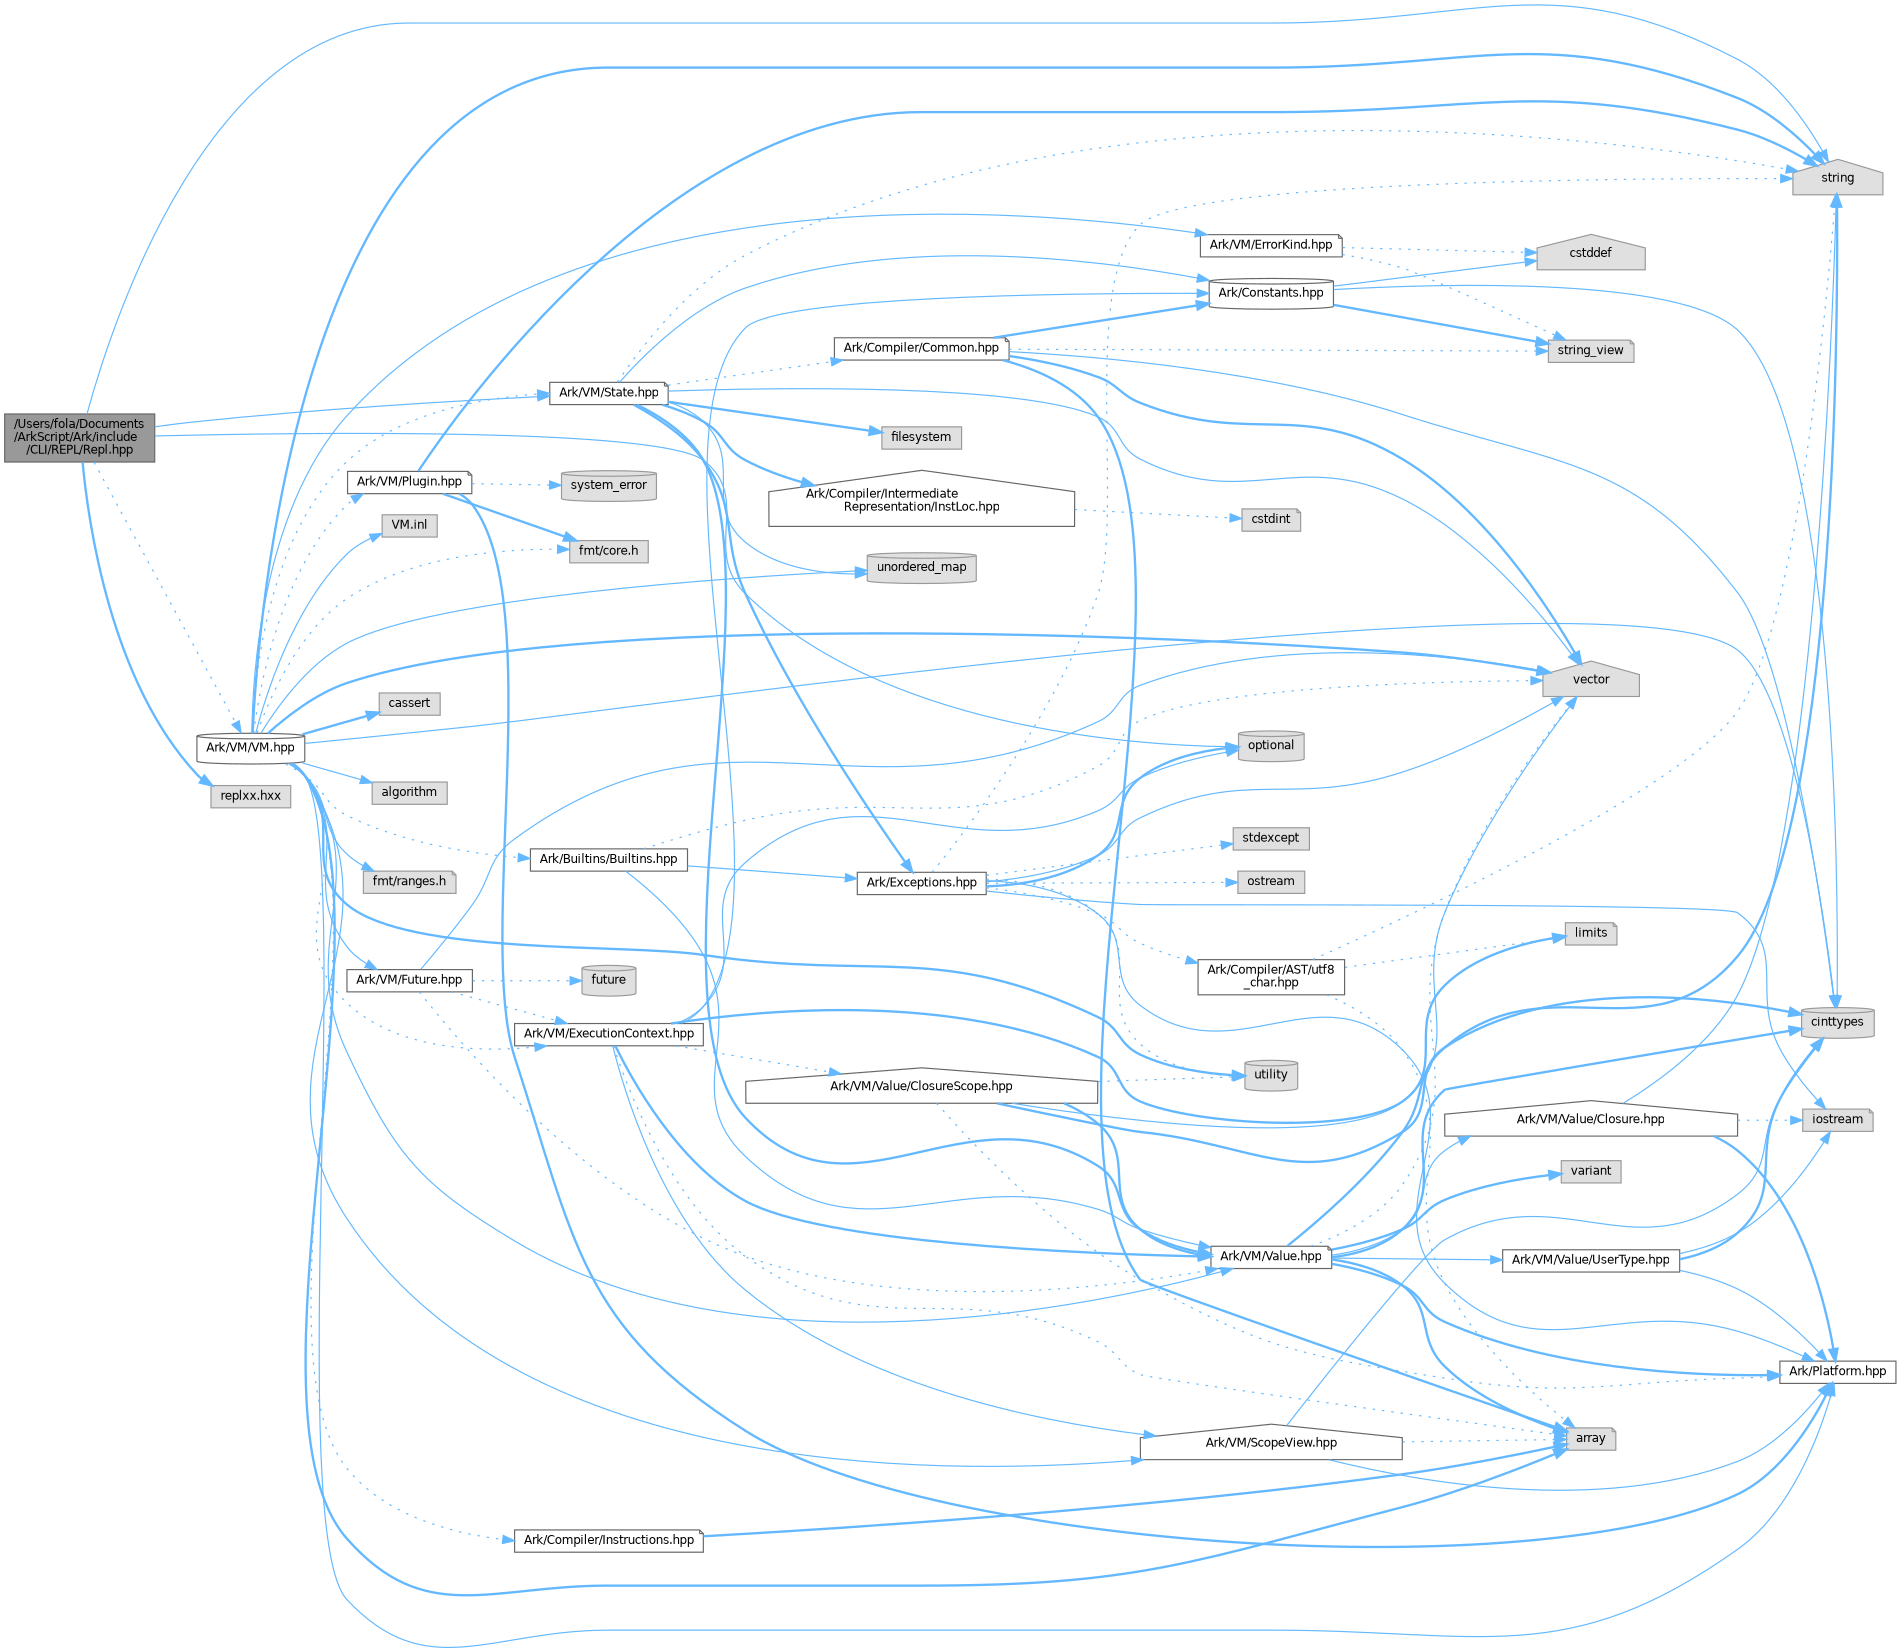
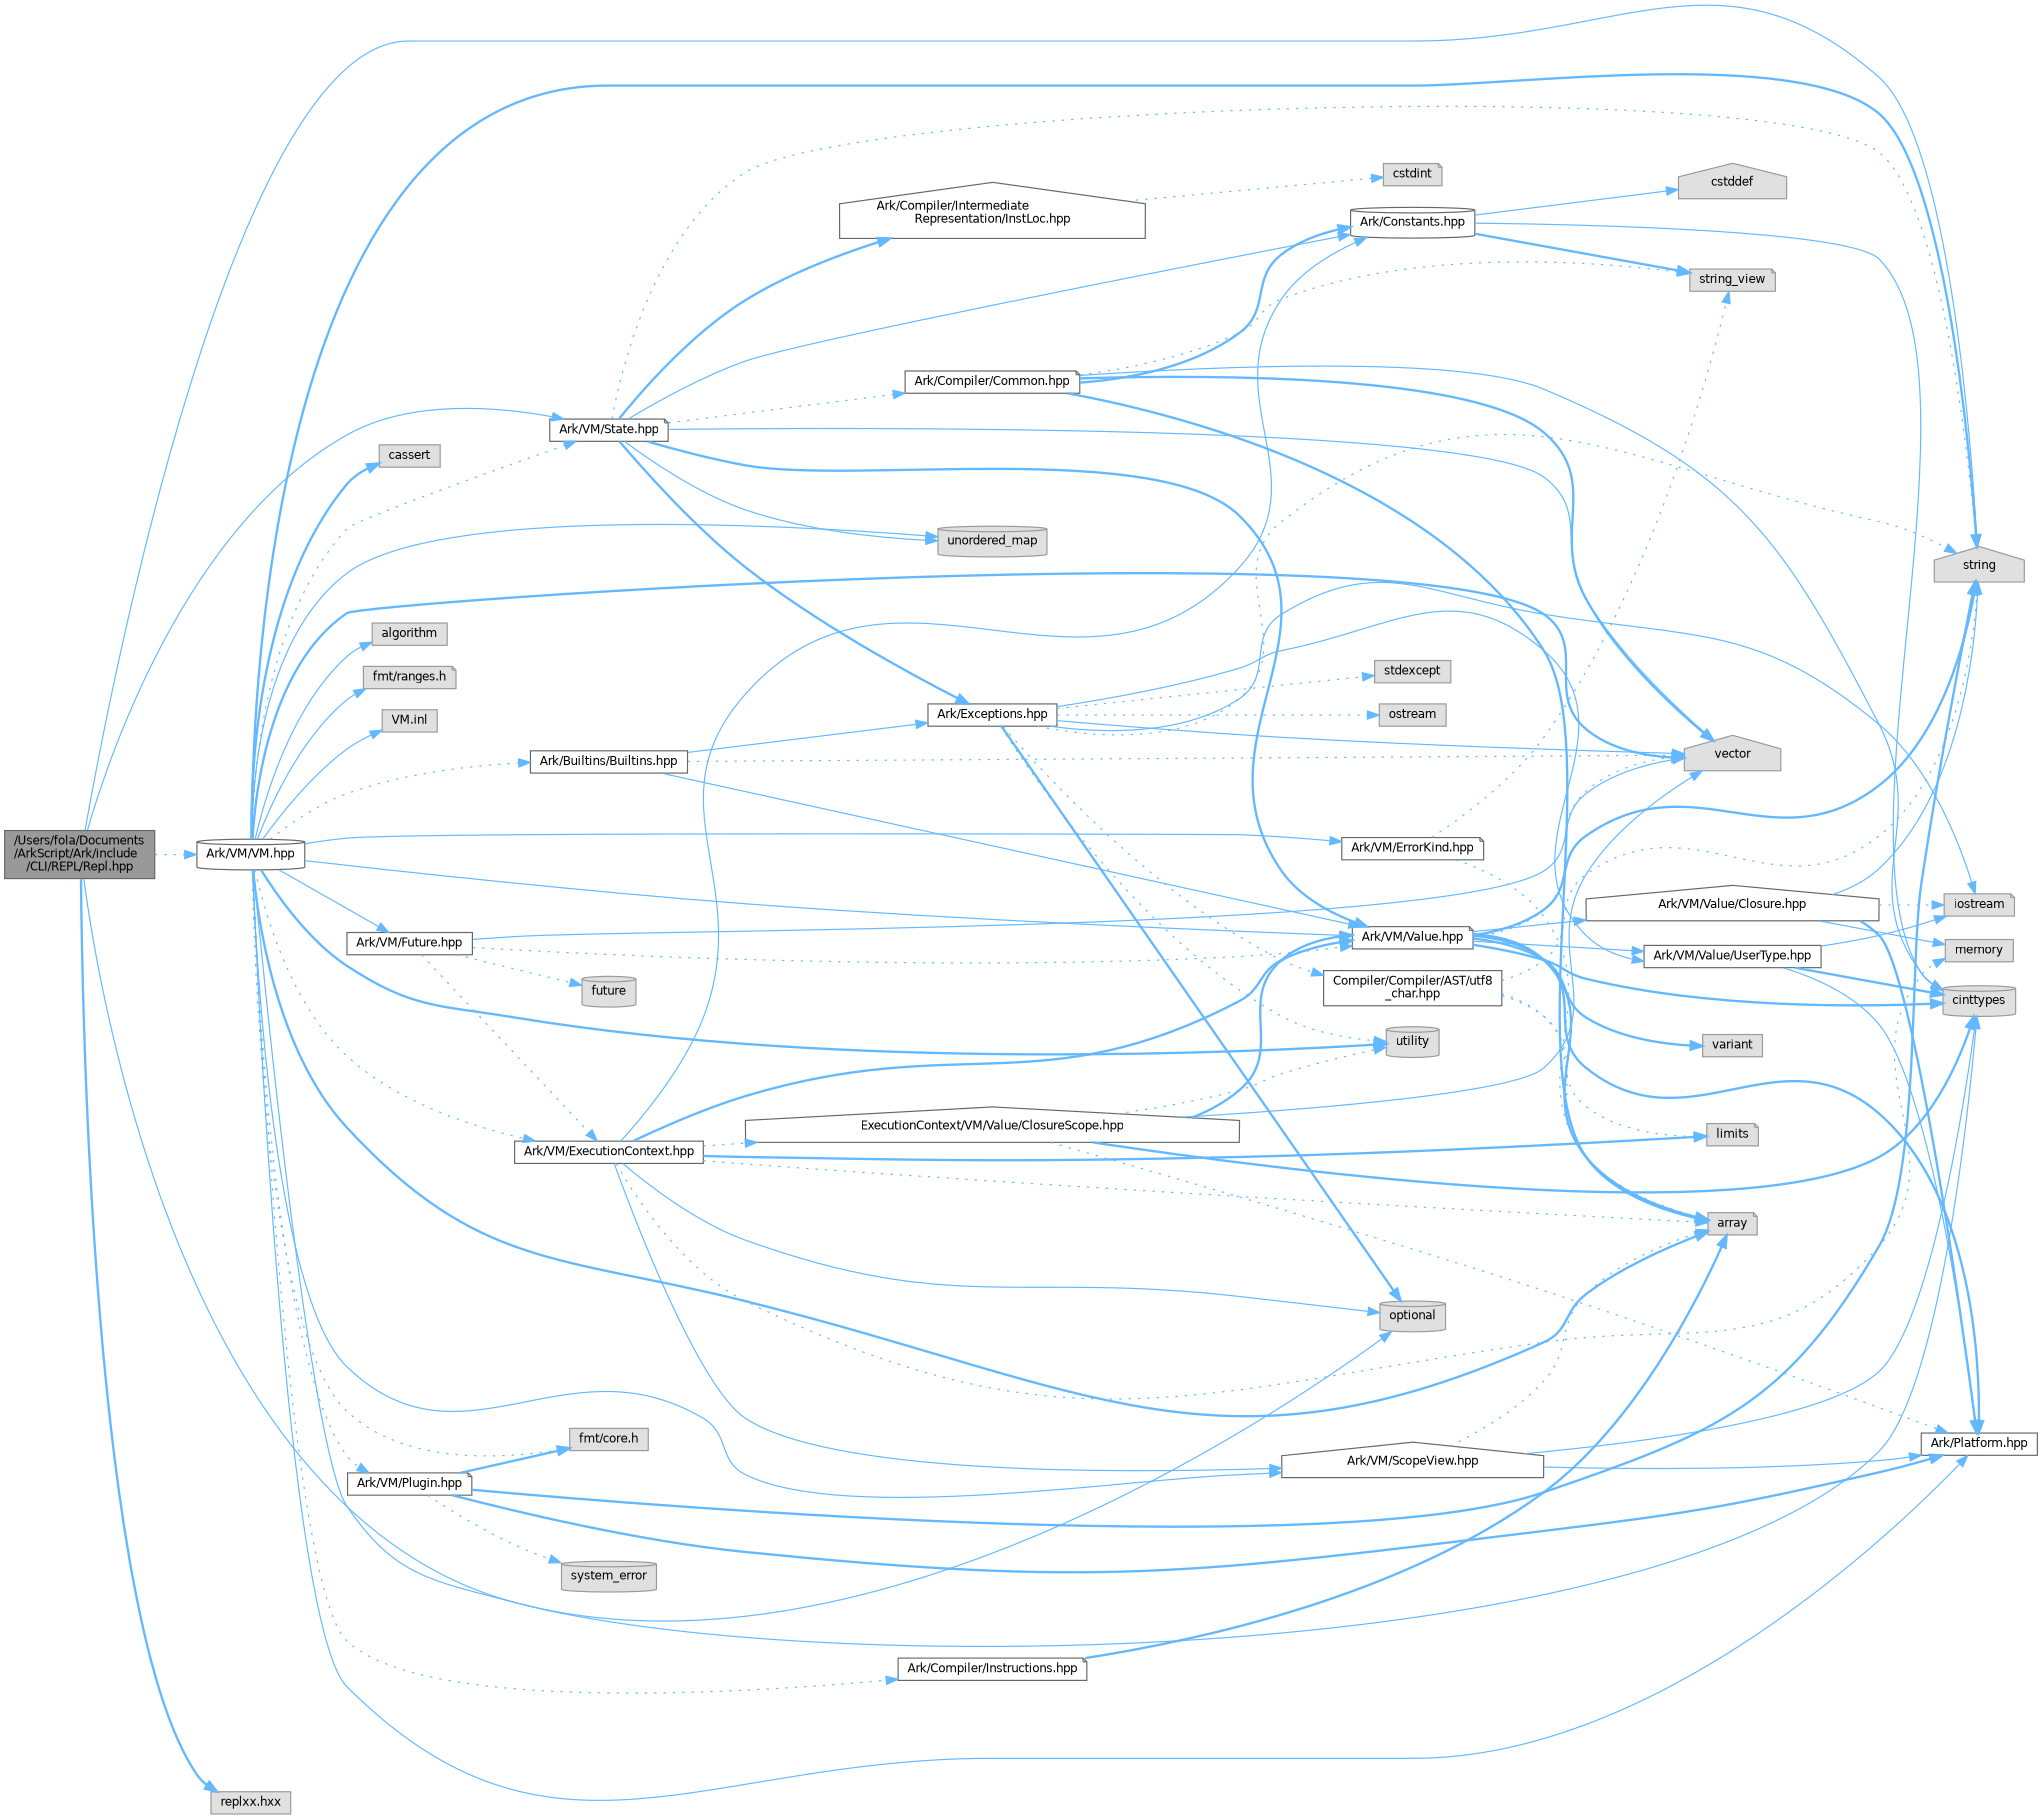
edge "Ark/VM/ErrorKind.hpp" -> "cstddef": now "Ark/VM/ErrorKind.hpp" -> "array"
node "filesystem": removed
node "memory": added
node "Ark/Compiler/AST/utf8 _char.hpp": label "Ark/Compiler/AST/utf8 _char.hpp" -> "Compiler/Compiler/AST/utf8 _char.hpp"
edge "Ark/Exceptions.hpp" -> "Ark/Platform.hpp": now "Ark/Exceptions.hpp" -> "Ark/VM/Value/UserType.hpp"
node "Ark/VM/Value/ClosureScope.hpp": label "Ark/VM/Value/ClosureScope.hpp" -> "ExecutionContext/VM/Value/ClosureScope.hpp"
